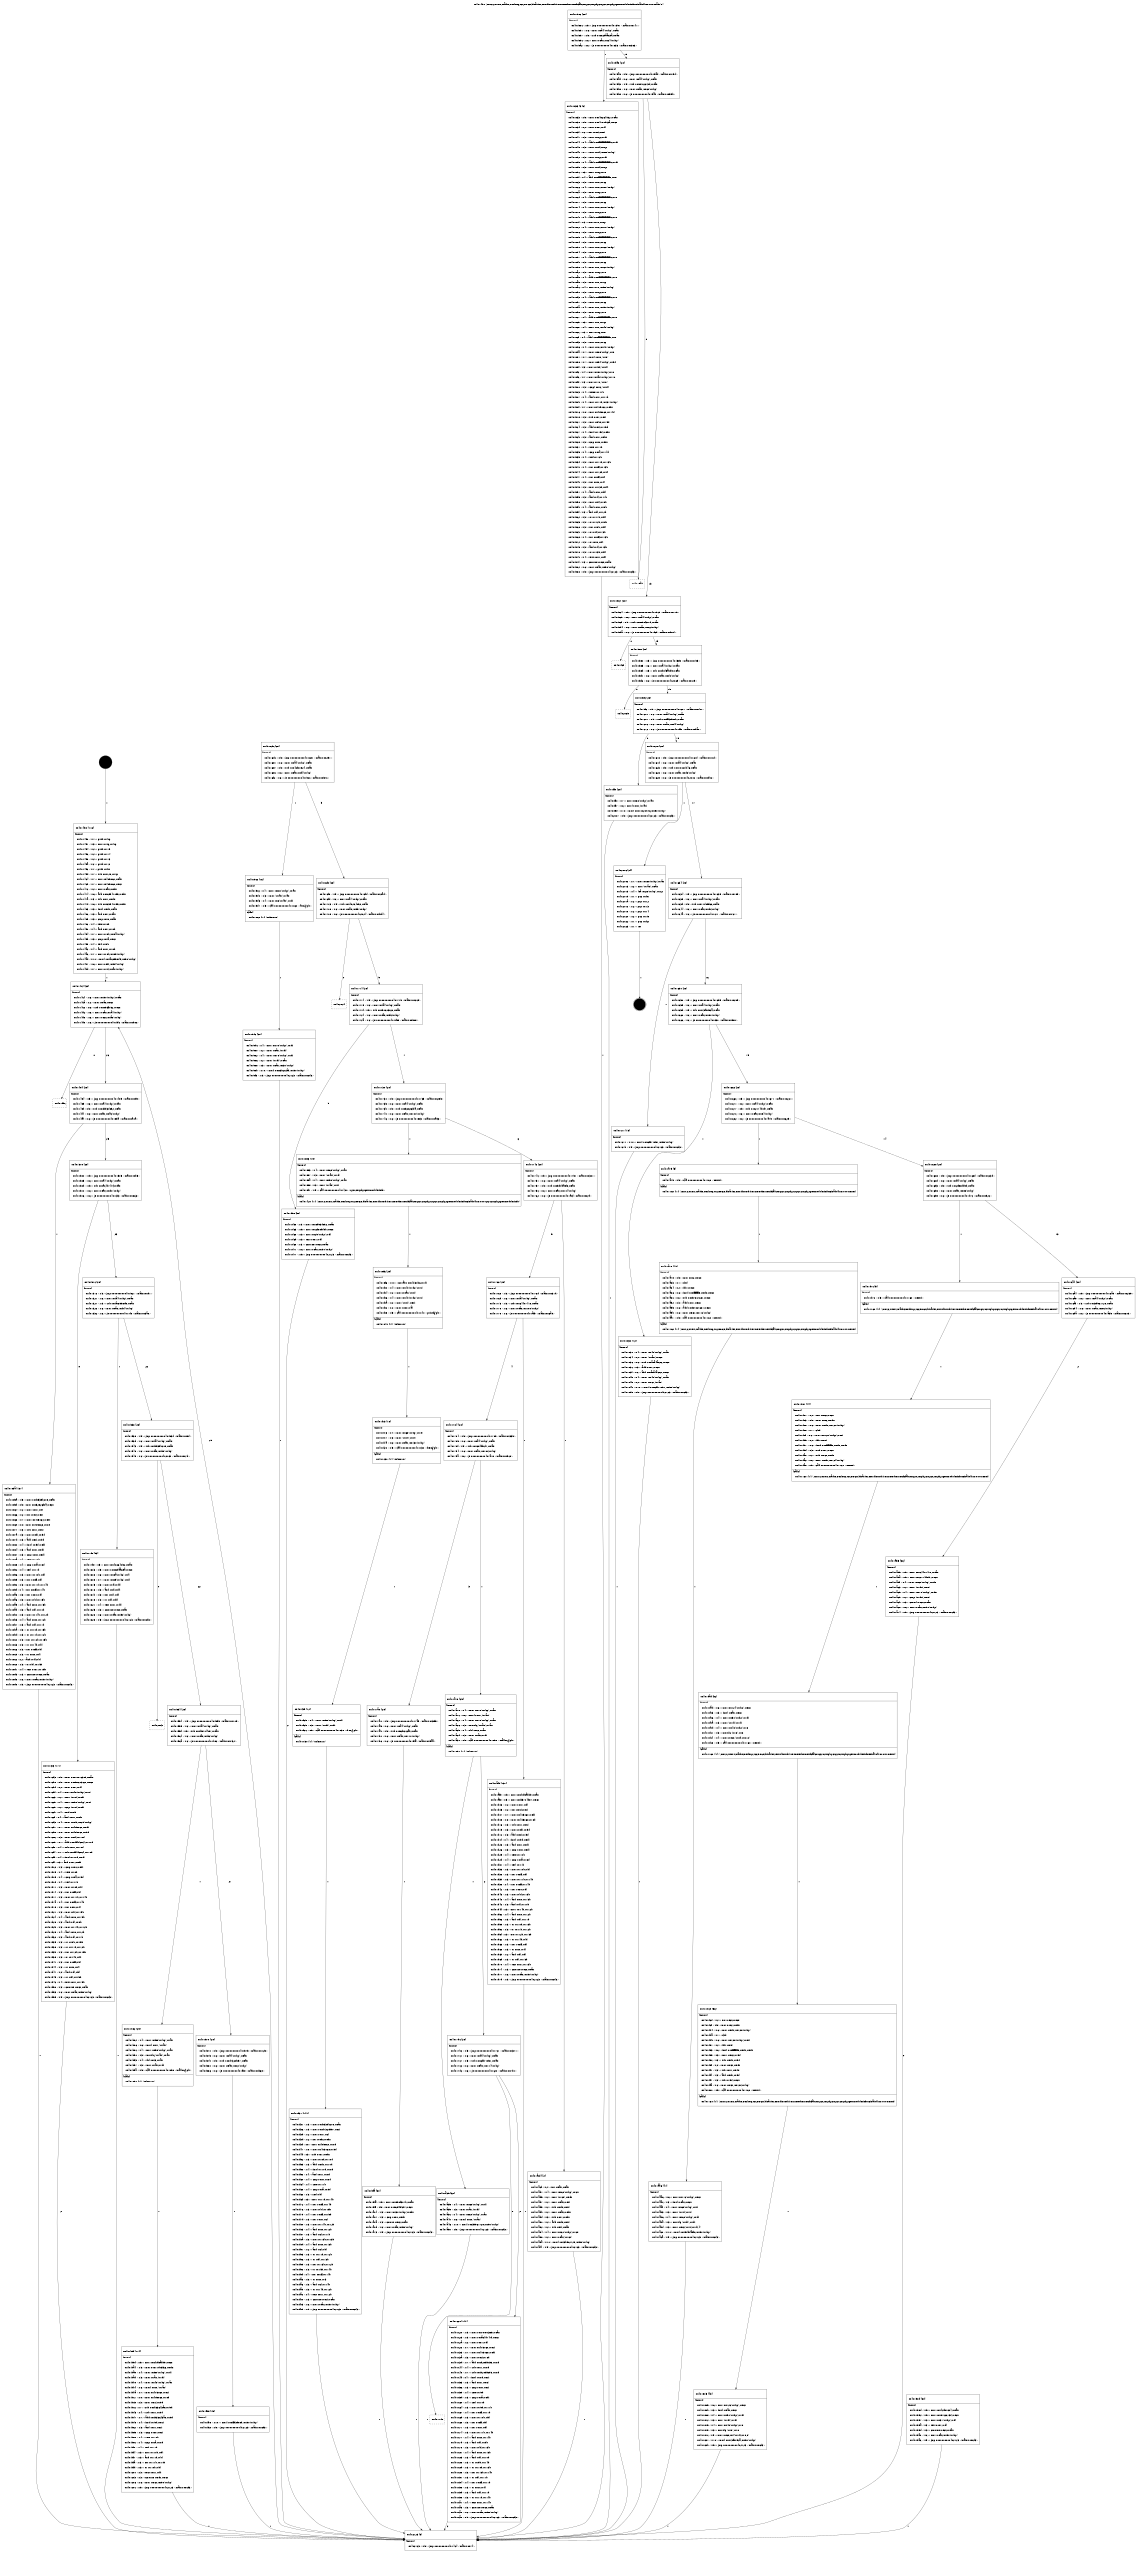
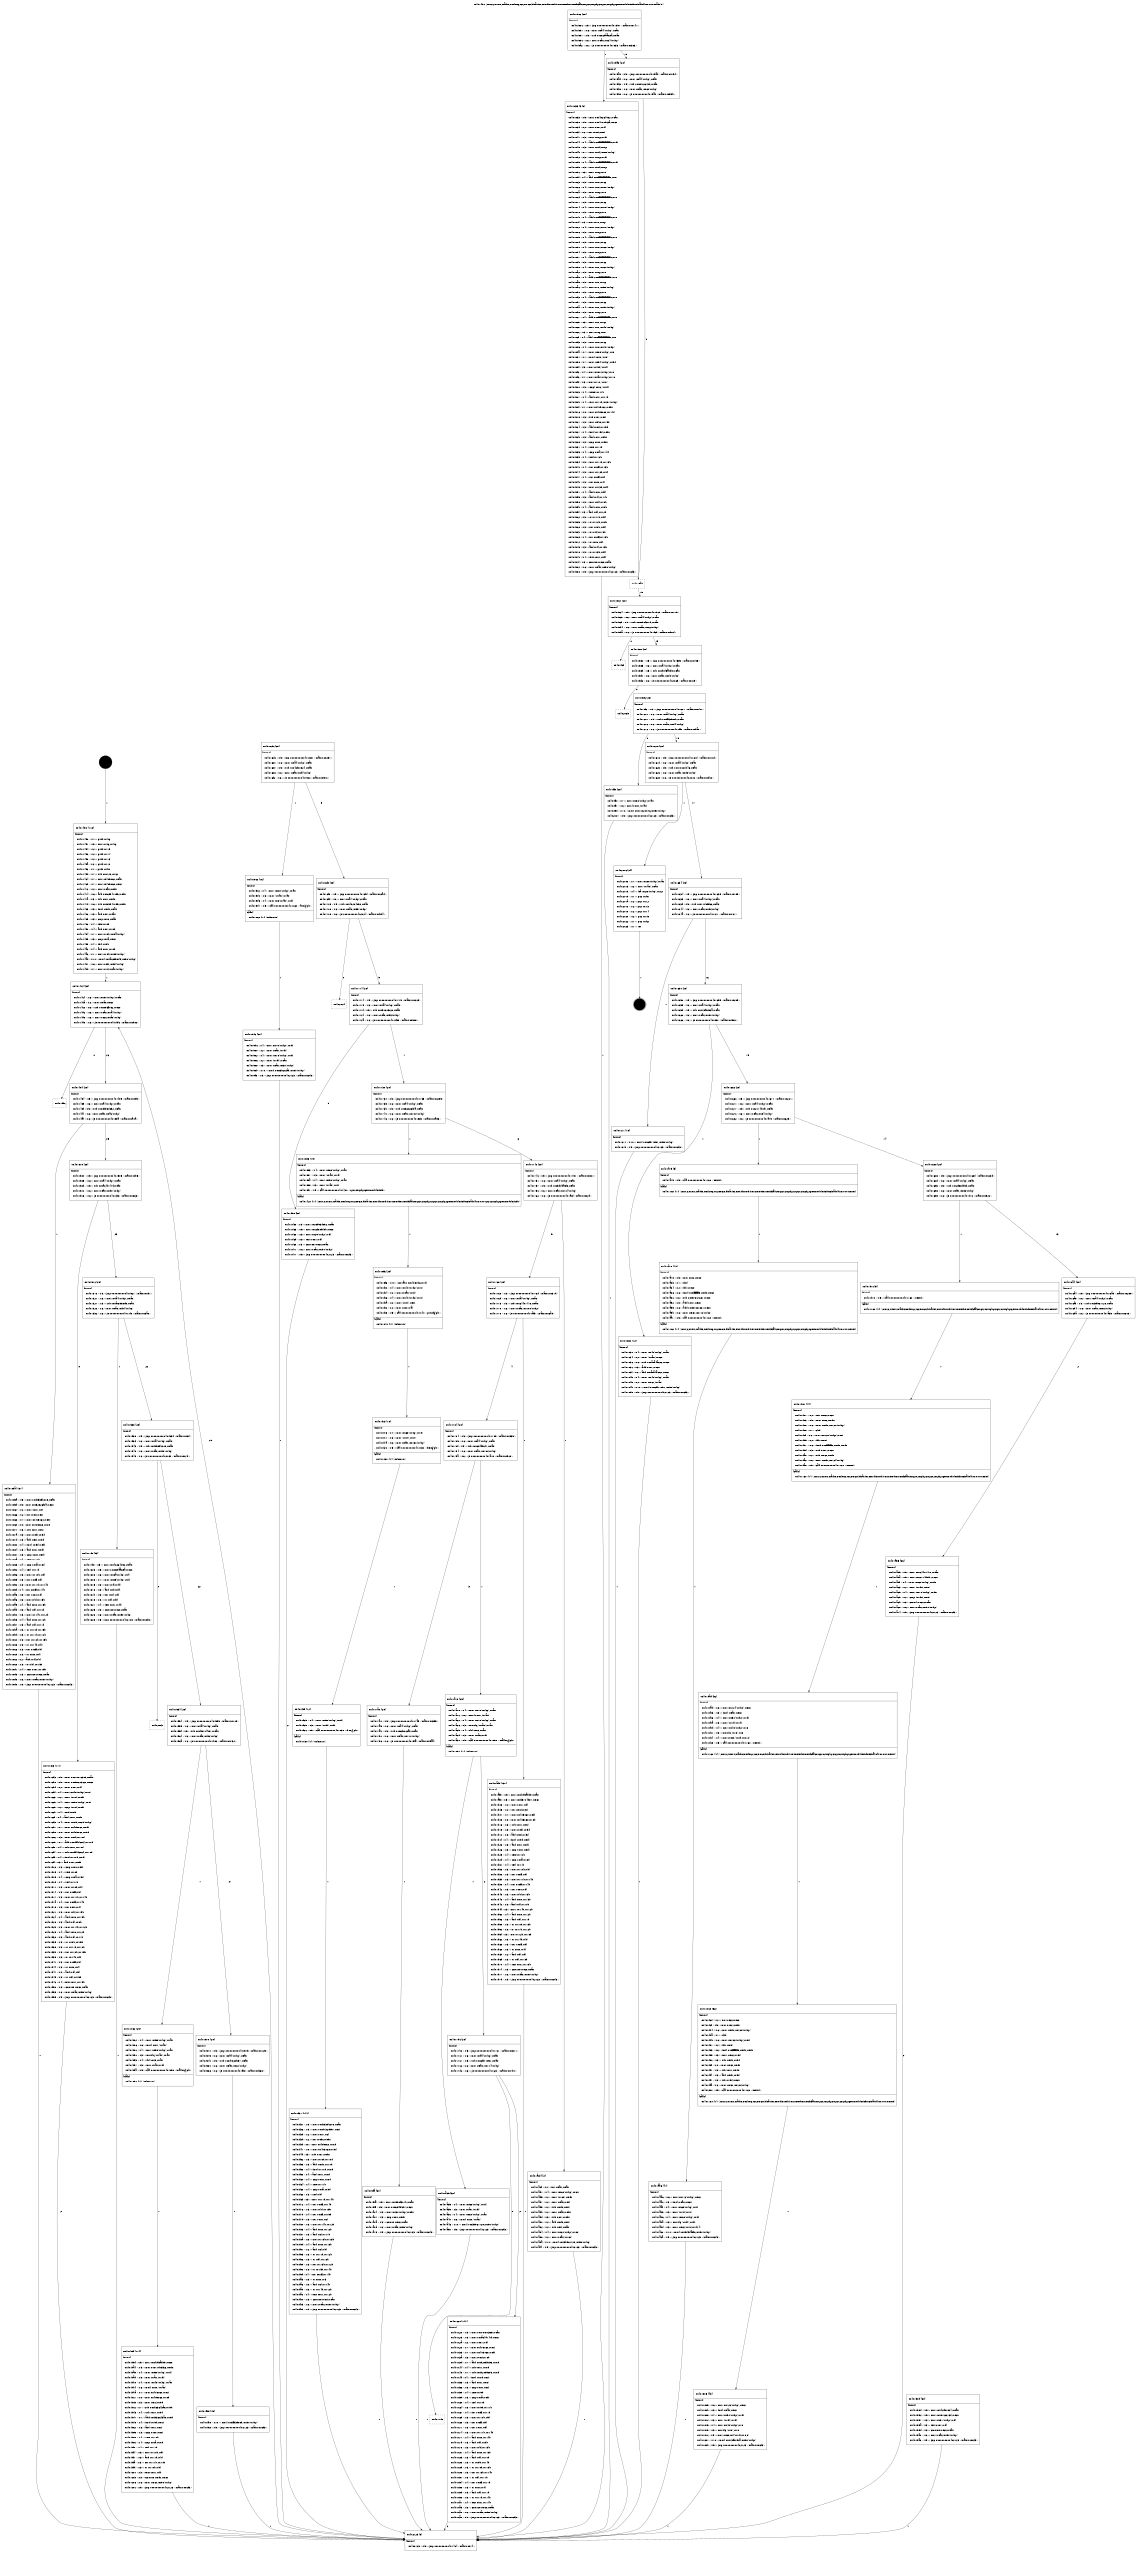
edge "0x4015a8 [28]" -> "0x4015c4 [28]": now "0x4019ab" -> "0x4015c4 [28]"
edge "0x4015e0 [28]" -> "0x4015fc [28]": removed, label "19"
